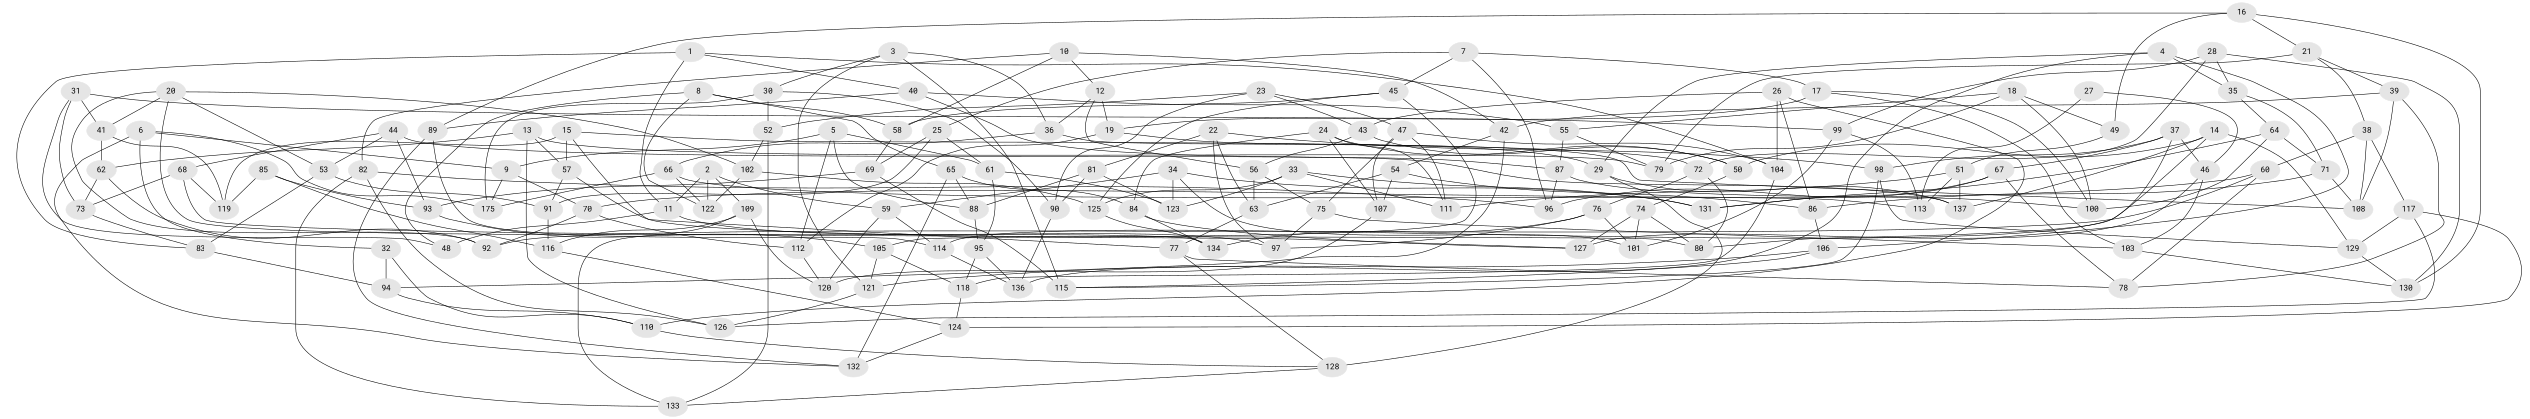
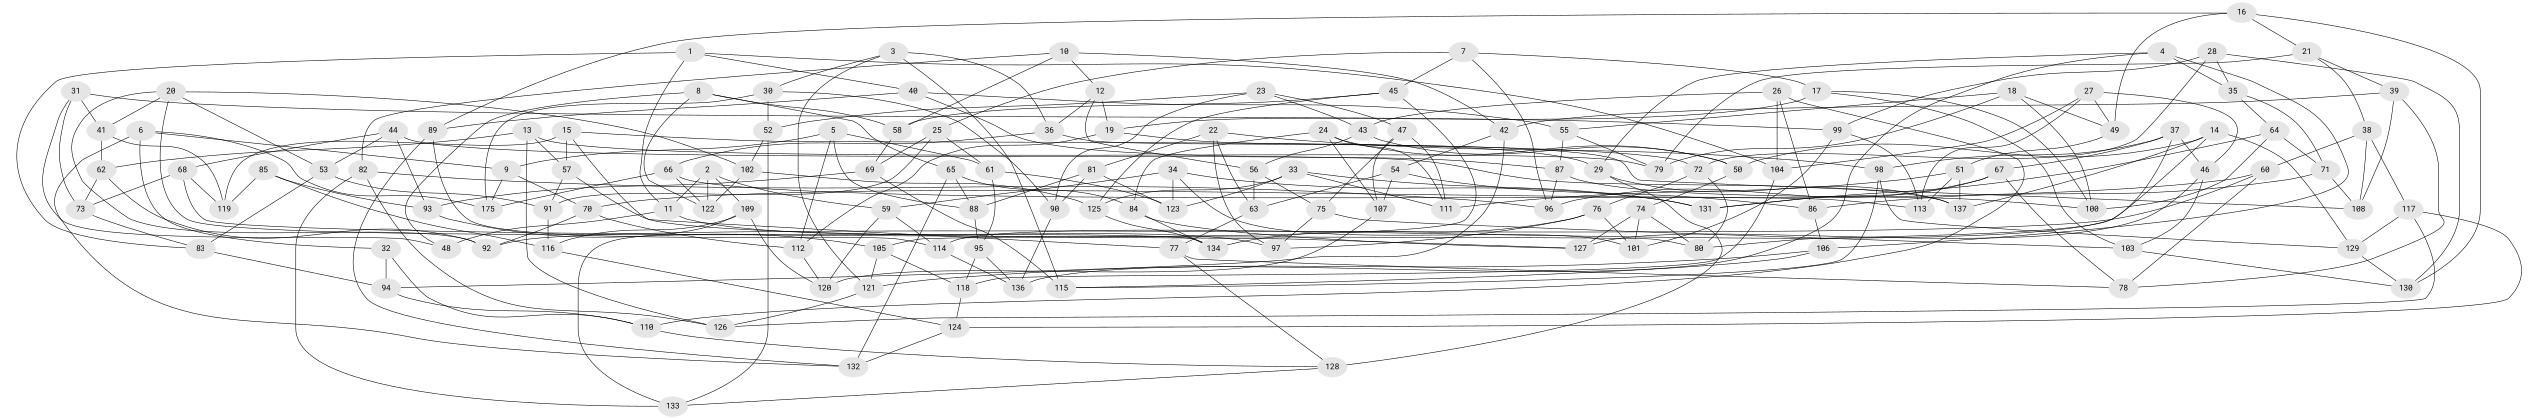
edge "27" -- "49": added
edge "47" -- "104": now "27" -- "104"
